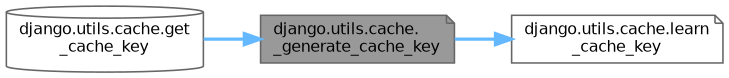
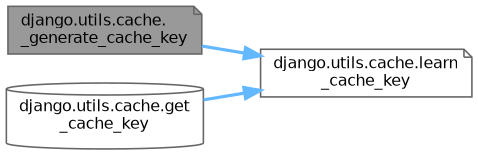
edge "django.utils.cache.get _cache_key" -> "django.utils.cache. _generate_cache_key": now "django.utils.cache.get _cache_key" -> "django.utils.cache.learn _cache_key"
